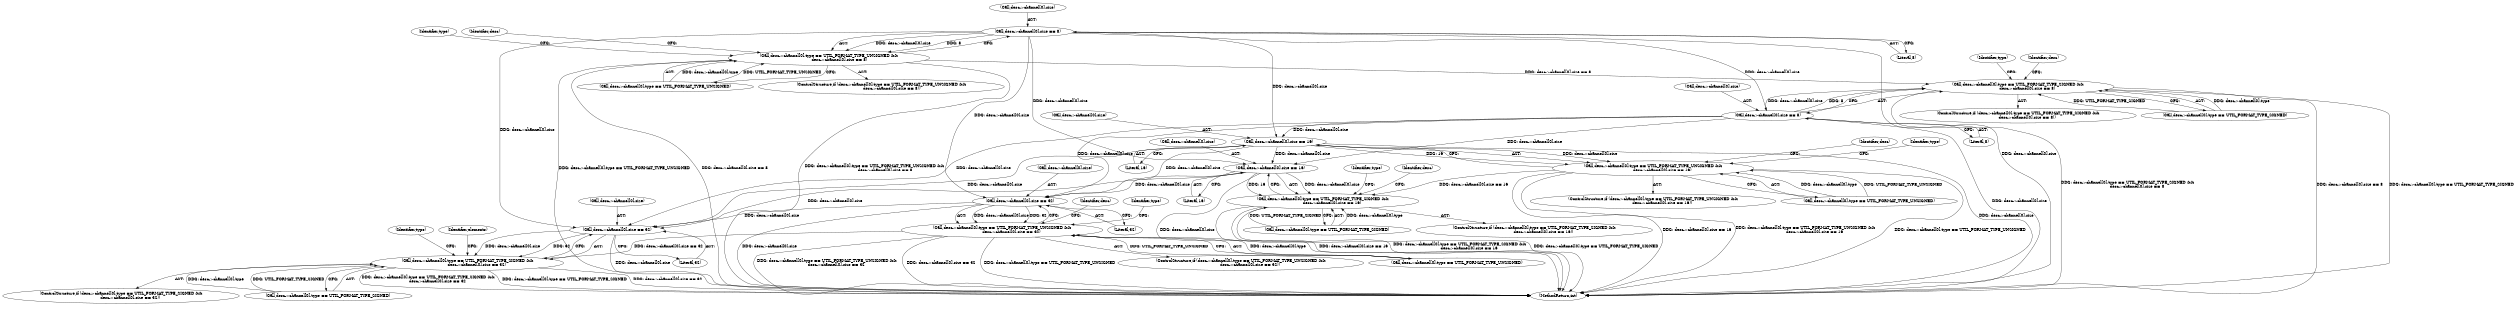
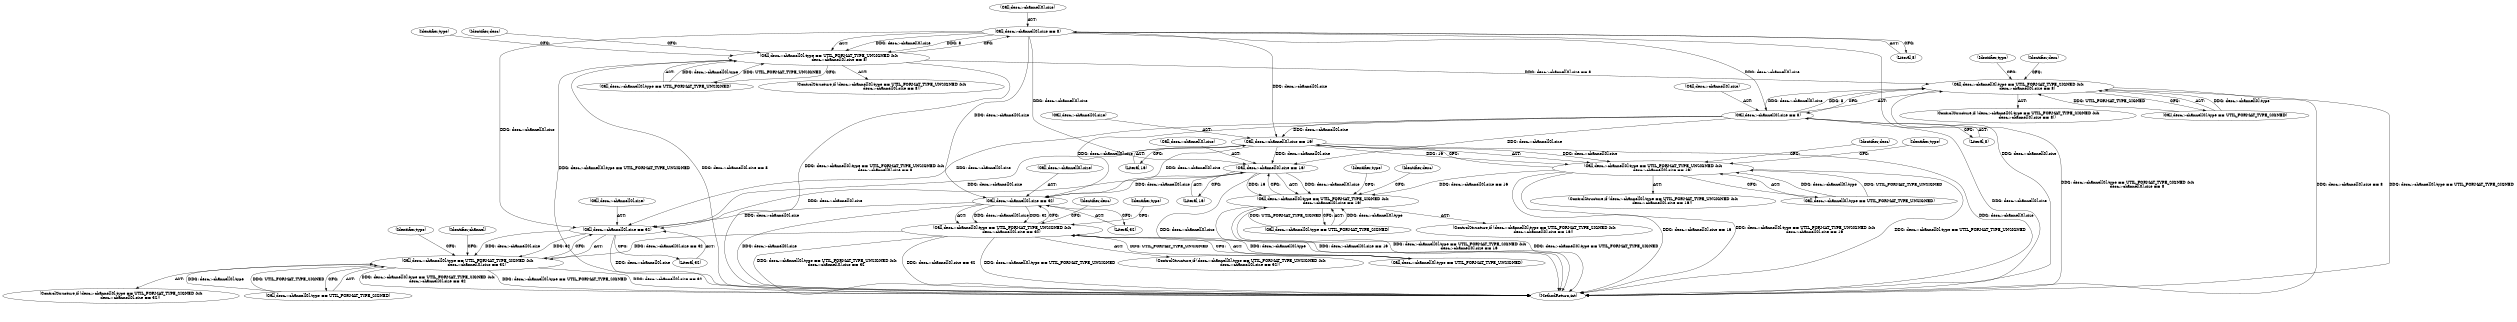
node "(Identifier,elements)": label "(Identifier,elements)" -> "(Identifier,channel)"
